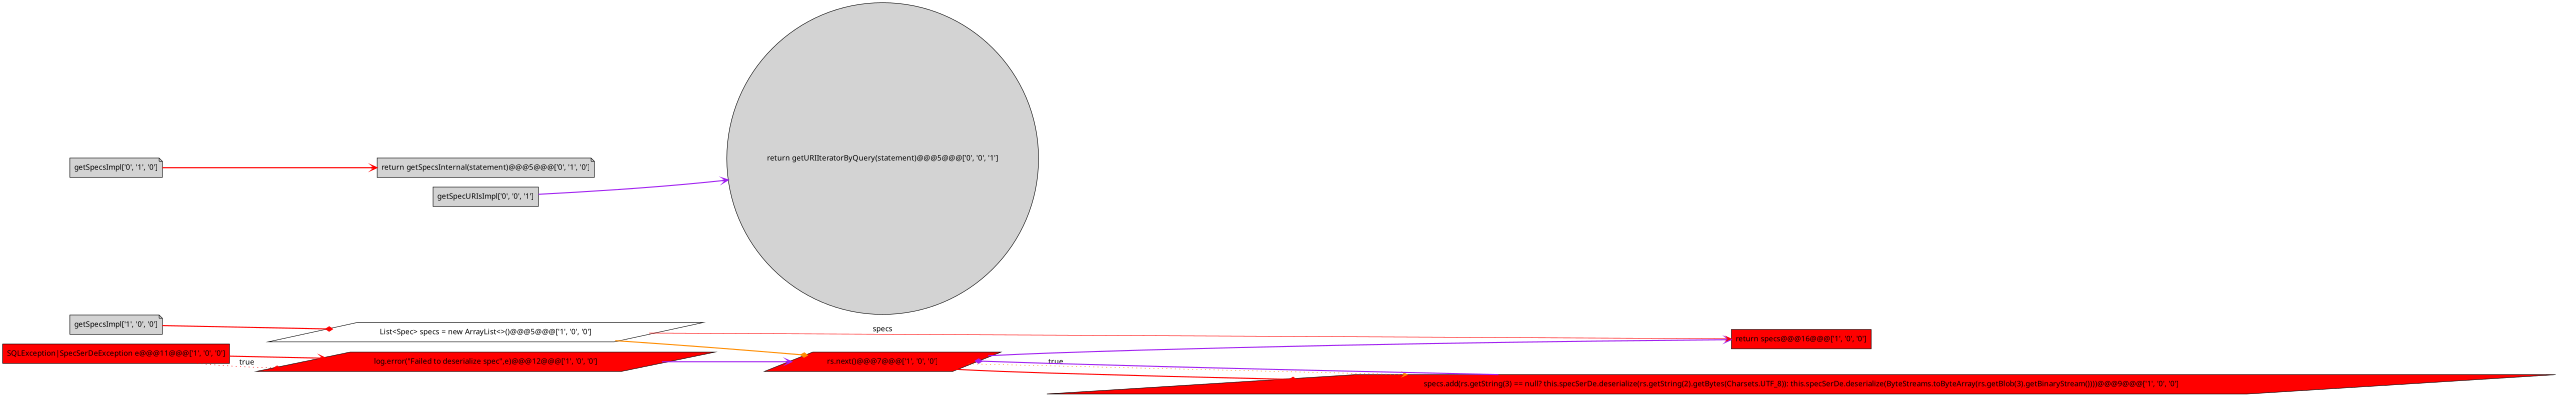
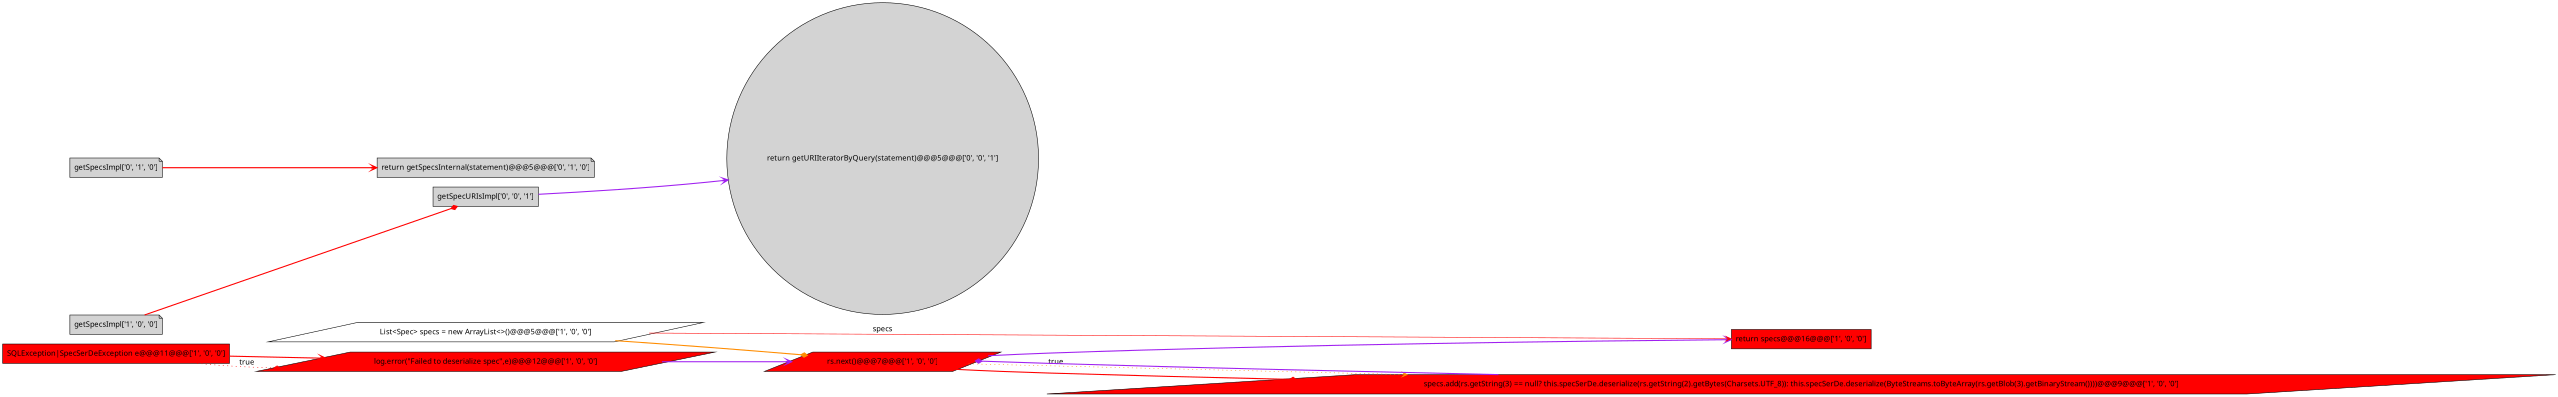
edge "getSpecsImpl['1', '0', '0']" -> "List<Spec> specs = new ArrayList<>()@@@5@@@['1', '0', '0']": now "getSpecsImpl['1', '0', '0']" -> "getSpecURIsImpl['0', '0', '1']"
